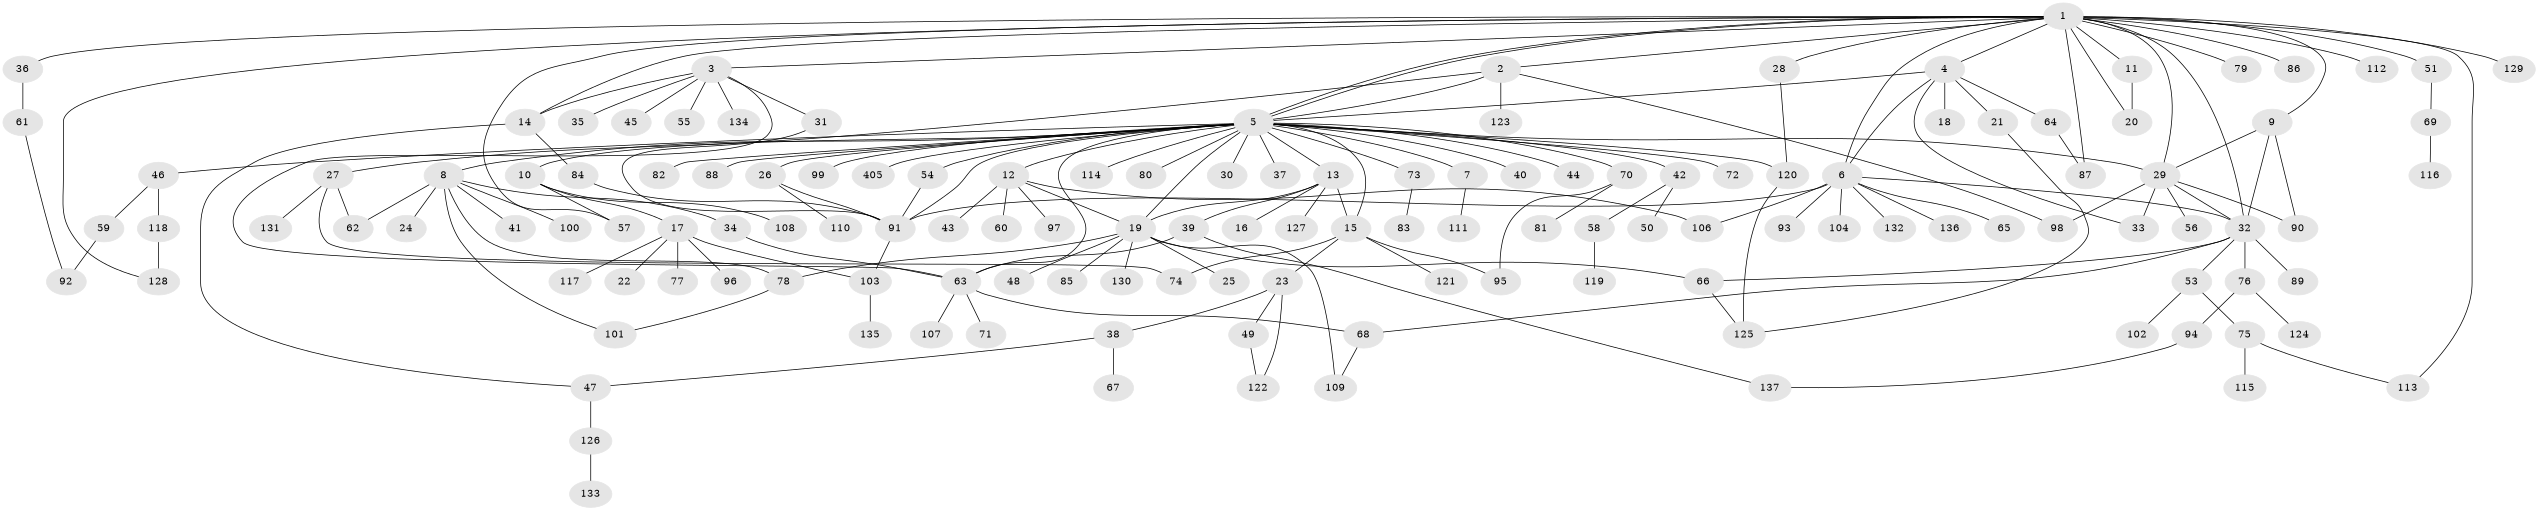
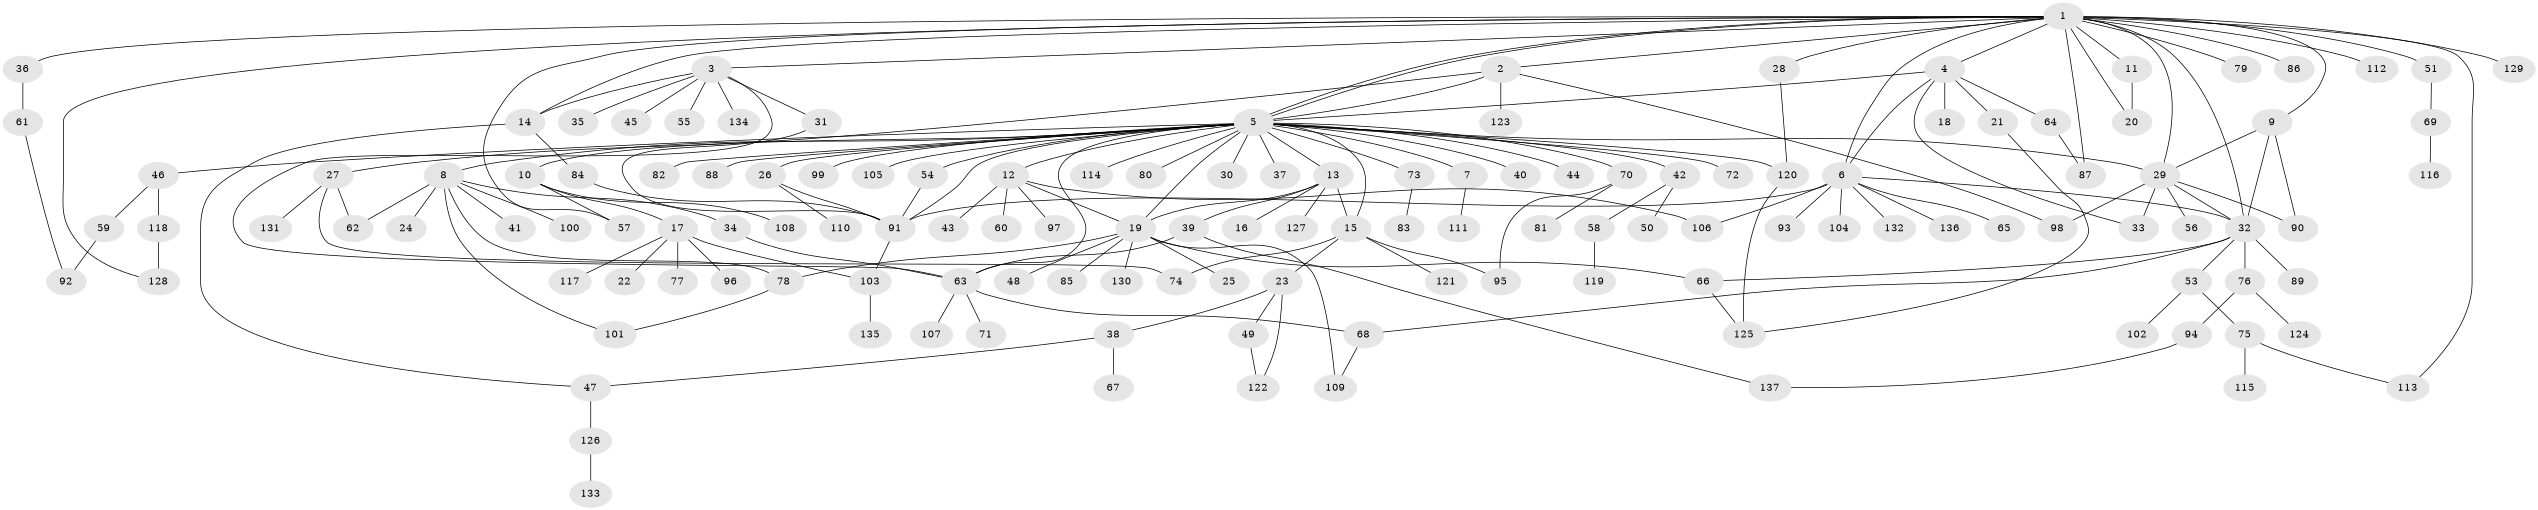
node "405": label "405" -> "105"
